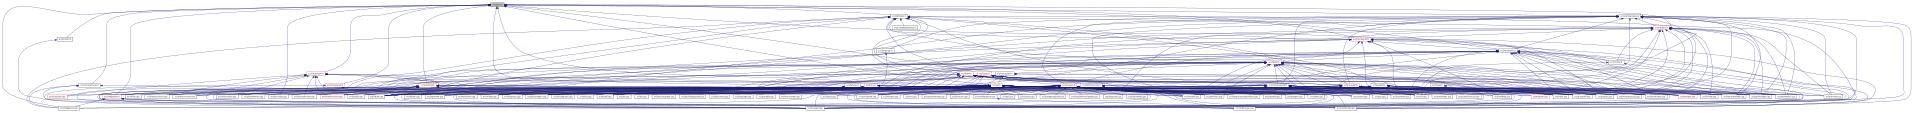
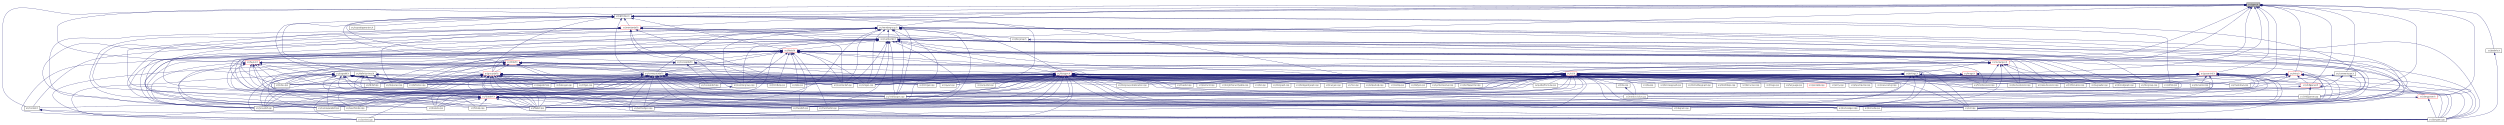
edge "src/xmlgen.cpp" -> "src/memberdef.h": now "src/xmlgen.cpp" -> "src/filedef.h"
edge "src/membergroup.cpp" -> "src/classdef.h": reversed
edge "src/qhpxmlwriter.cpp" -> "src/dirdef.h": now "src/util.cpp" -> "src/dirdef.h"
edge "src/mandocvisitor.cpp" -> "src/outputgen.h": now "src/mandocvisitor.cpp" -> "src/cite.cpp"
node "src/image.h": color black -> red
node "src/htags.cpp": added
edge "src/dotgroupcollaboration.cpp" -> "src/pagedef.h": now "src/vhdldocgen.cpp" -> "src/pagedef.h"
edge "src/latexgen.cpp" -> "src/namespacedef.h": removed
node "src/outputlist.cpp": color red -> black
node "src/htmldocvisitor.cpp": color red -> black
node "src/portable.cpp": color black -> red
node "src/diagram.cpp": color red -> black
node "src/htmlgen.cpp": color red -> black
edge "src/doxygen.cpp" -> "src/conceptdef.h": now "src/layout.cpp" -> "src/conceptdef.h"
edge "src/memberdef.cpp" -> "src/dotfilepatcher.cpp": now "src/memberdef.cpp" -> "src/doxygen.h"
